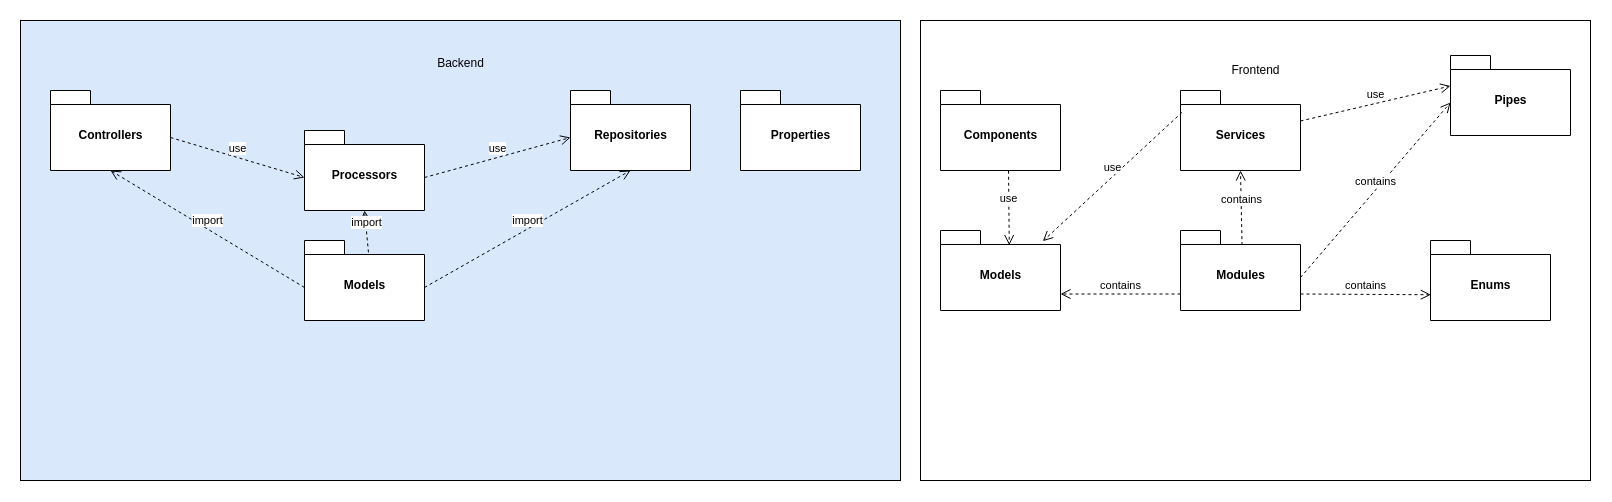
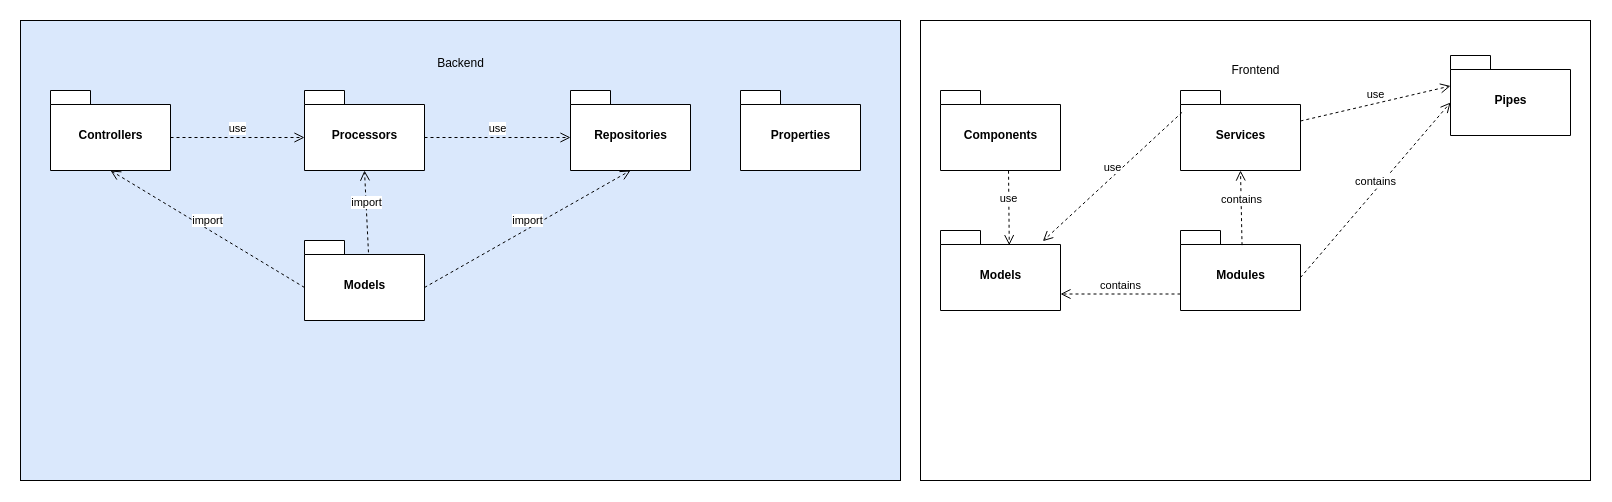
node "Processors": moved (365, 171) -> (365, 131)
node "Enums": removed
edge "Modules" -> "Enums": removed, label "contains"
